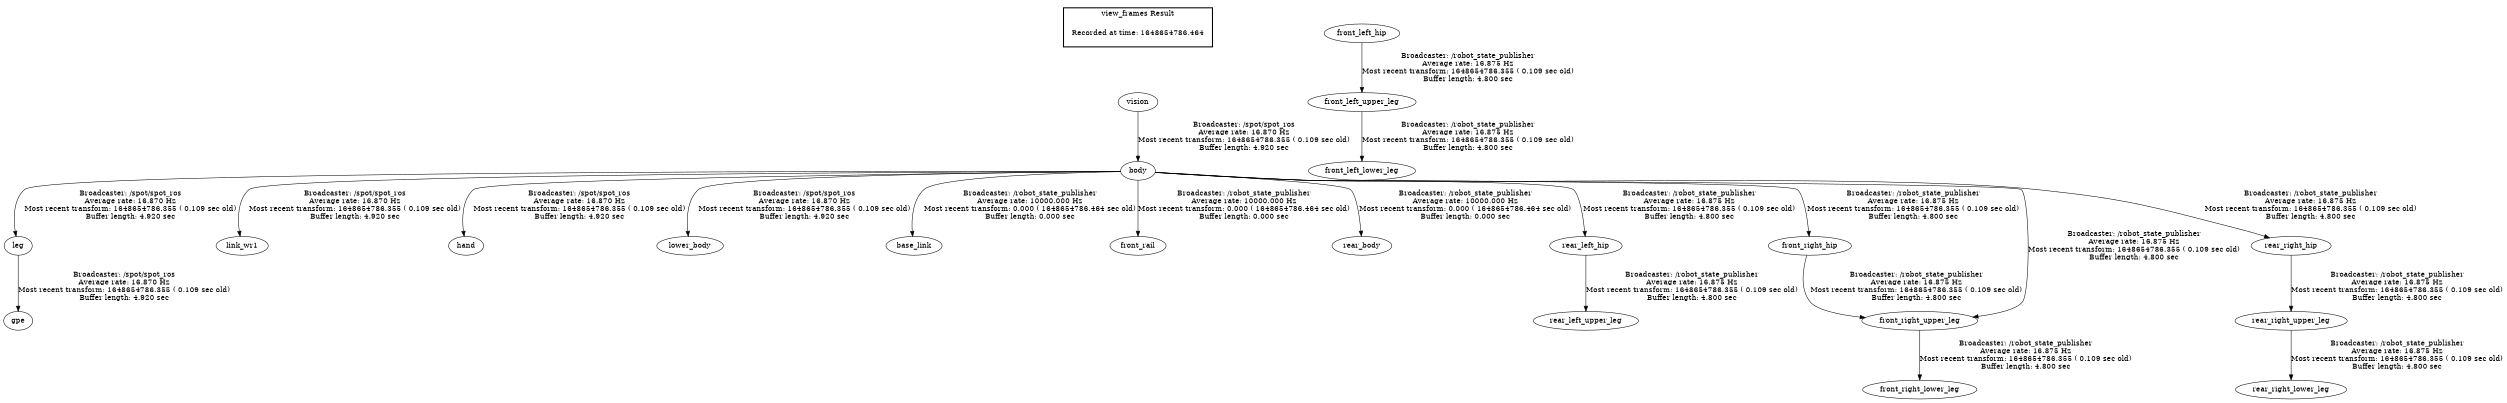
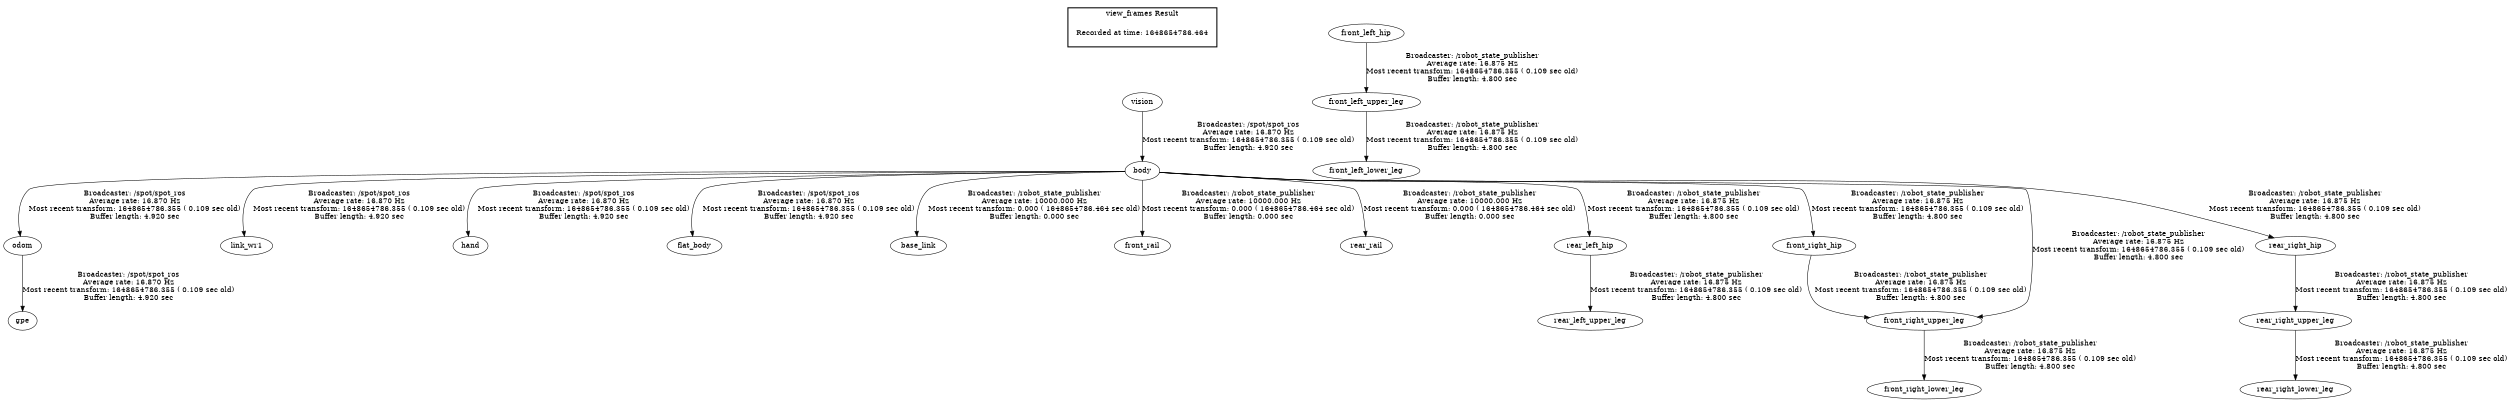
node "leg": label "leg" -> "odom"
node "lower_body": label "lower_body" -> "flat_body"
node "rear_body": label "rear_body" -> "rear_rail"
